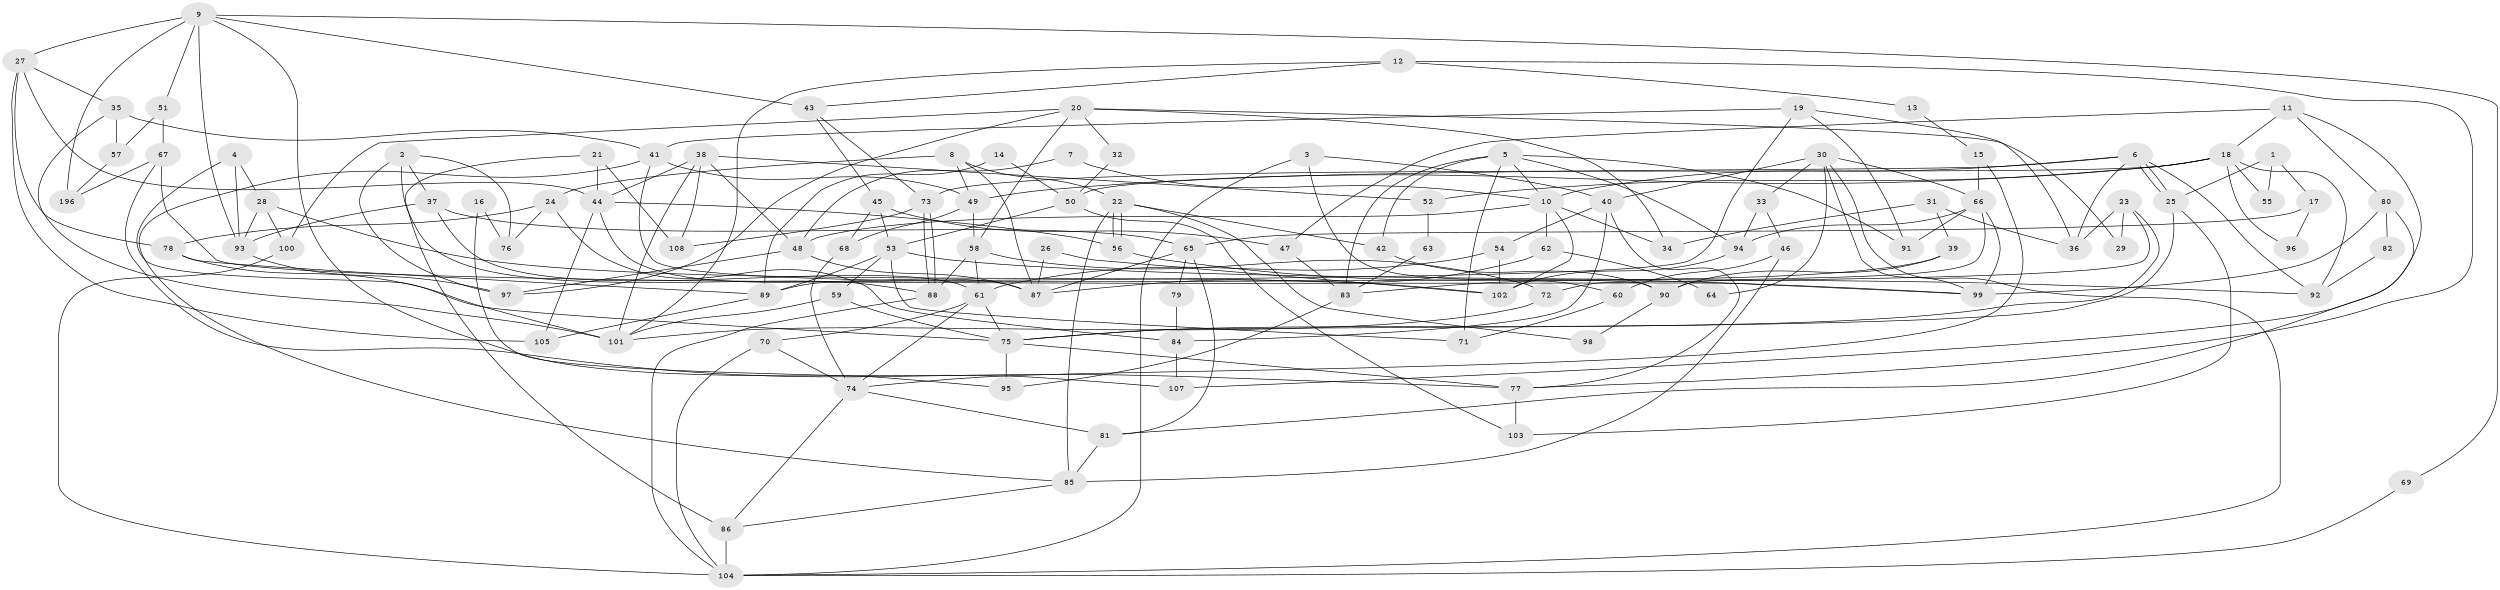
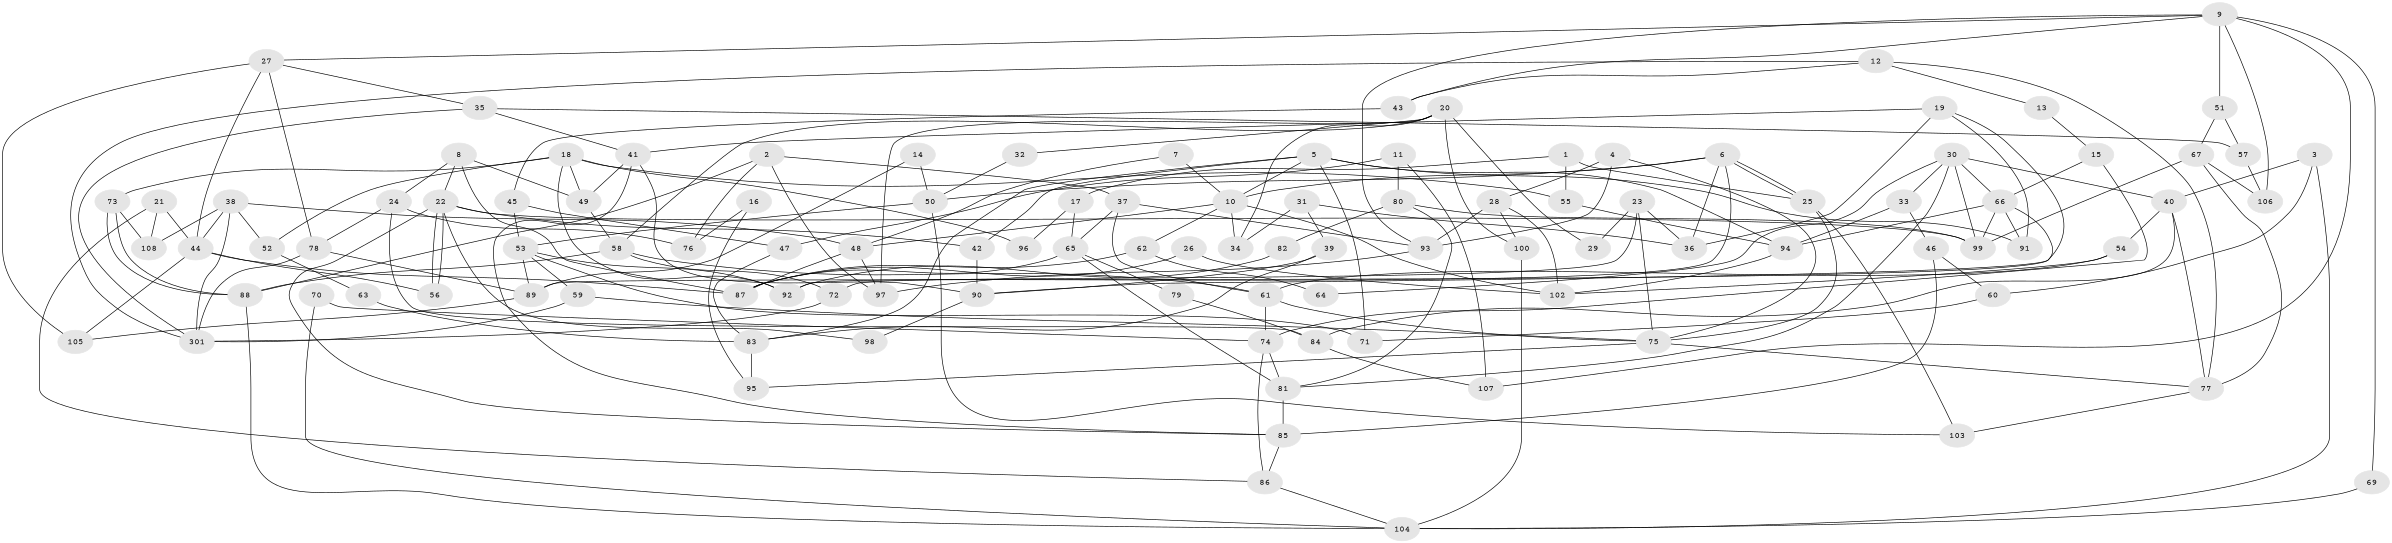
edge "11" -- "18": removed
edge "43" -- "73": removed
node "196": label "196" -> "106"
edge "55" -- "94": added
node "68": removed
edge "56" -- "99": now "22" -- "99"
edge "61" -- "70": removed
node "101": label "101" -> "301"
edge "30" -- "104": now "30" -- "81"
